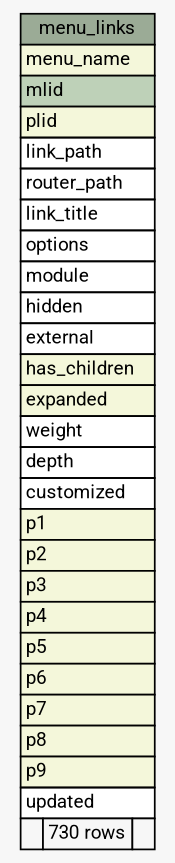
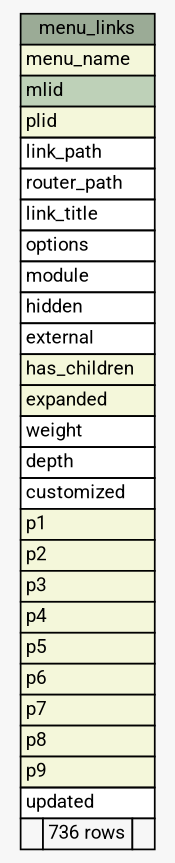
node "menu_links": text "730 rows" -> "736 rows"
